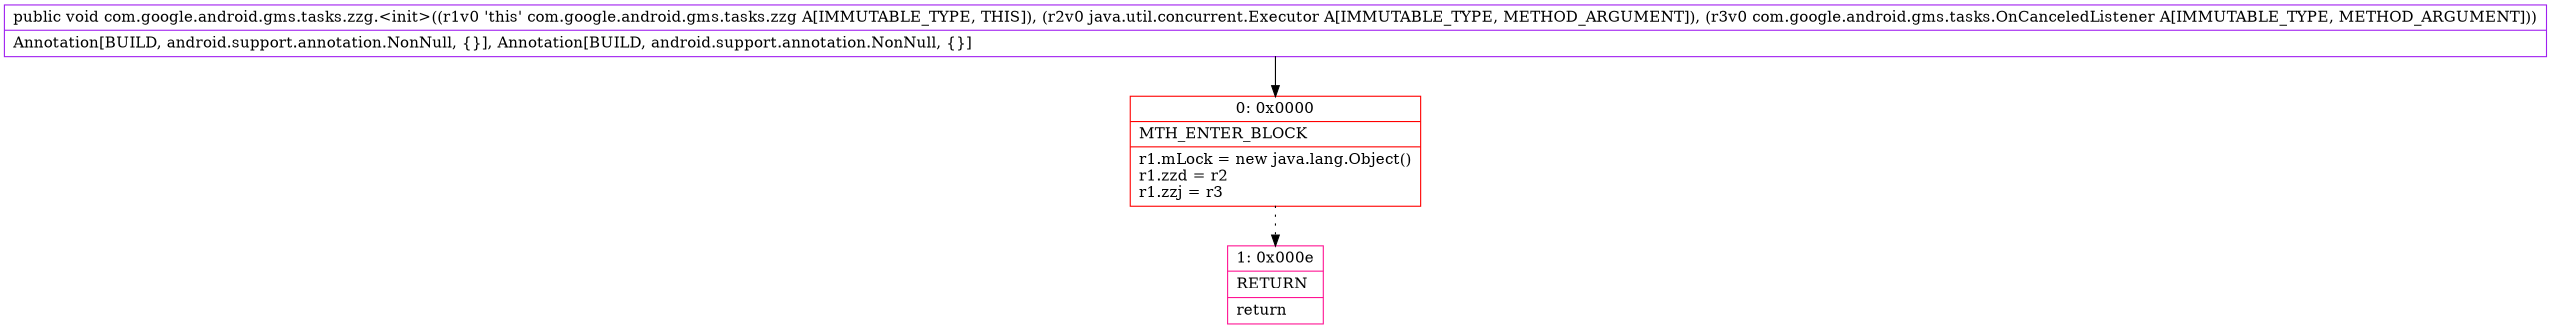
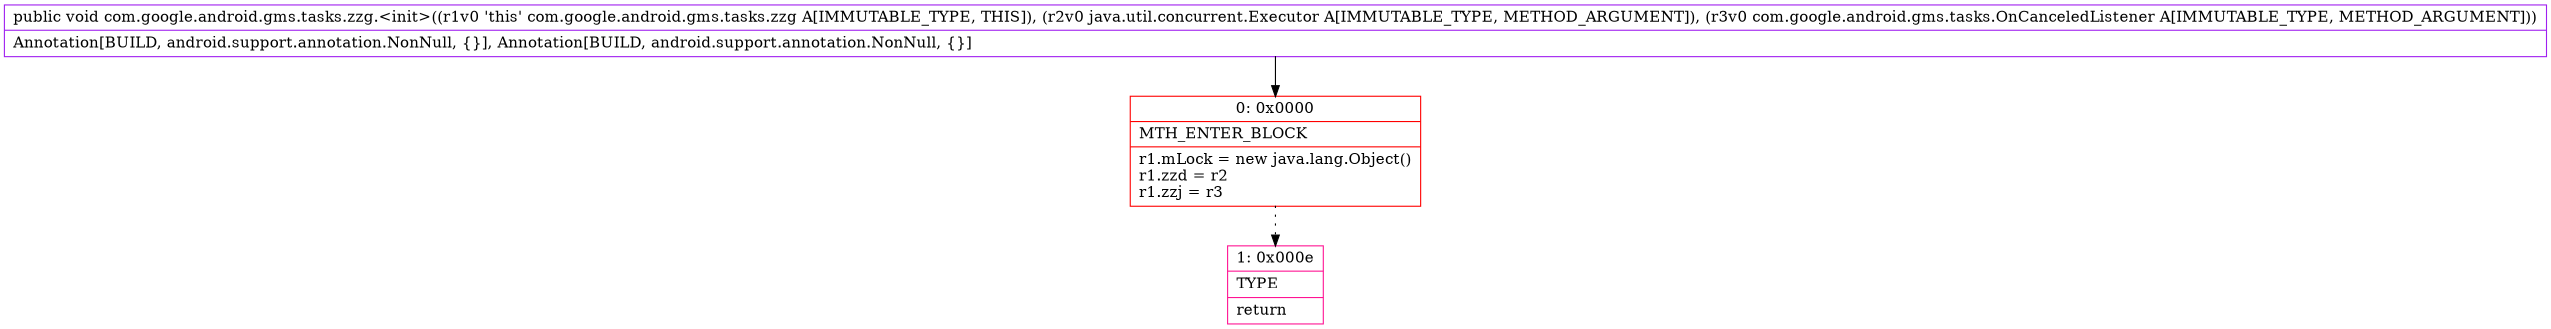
node "1: 0x000e": text "RETURN" -> "TYPE"
